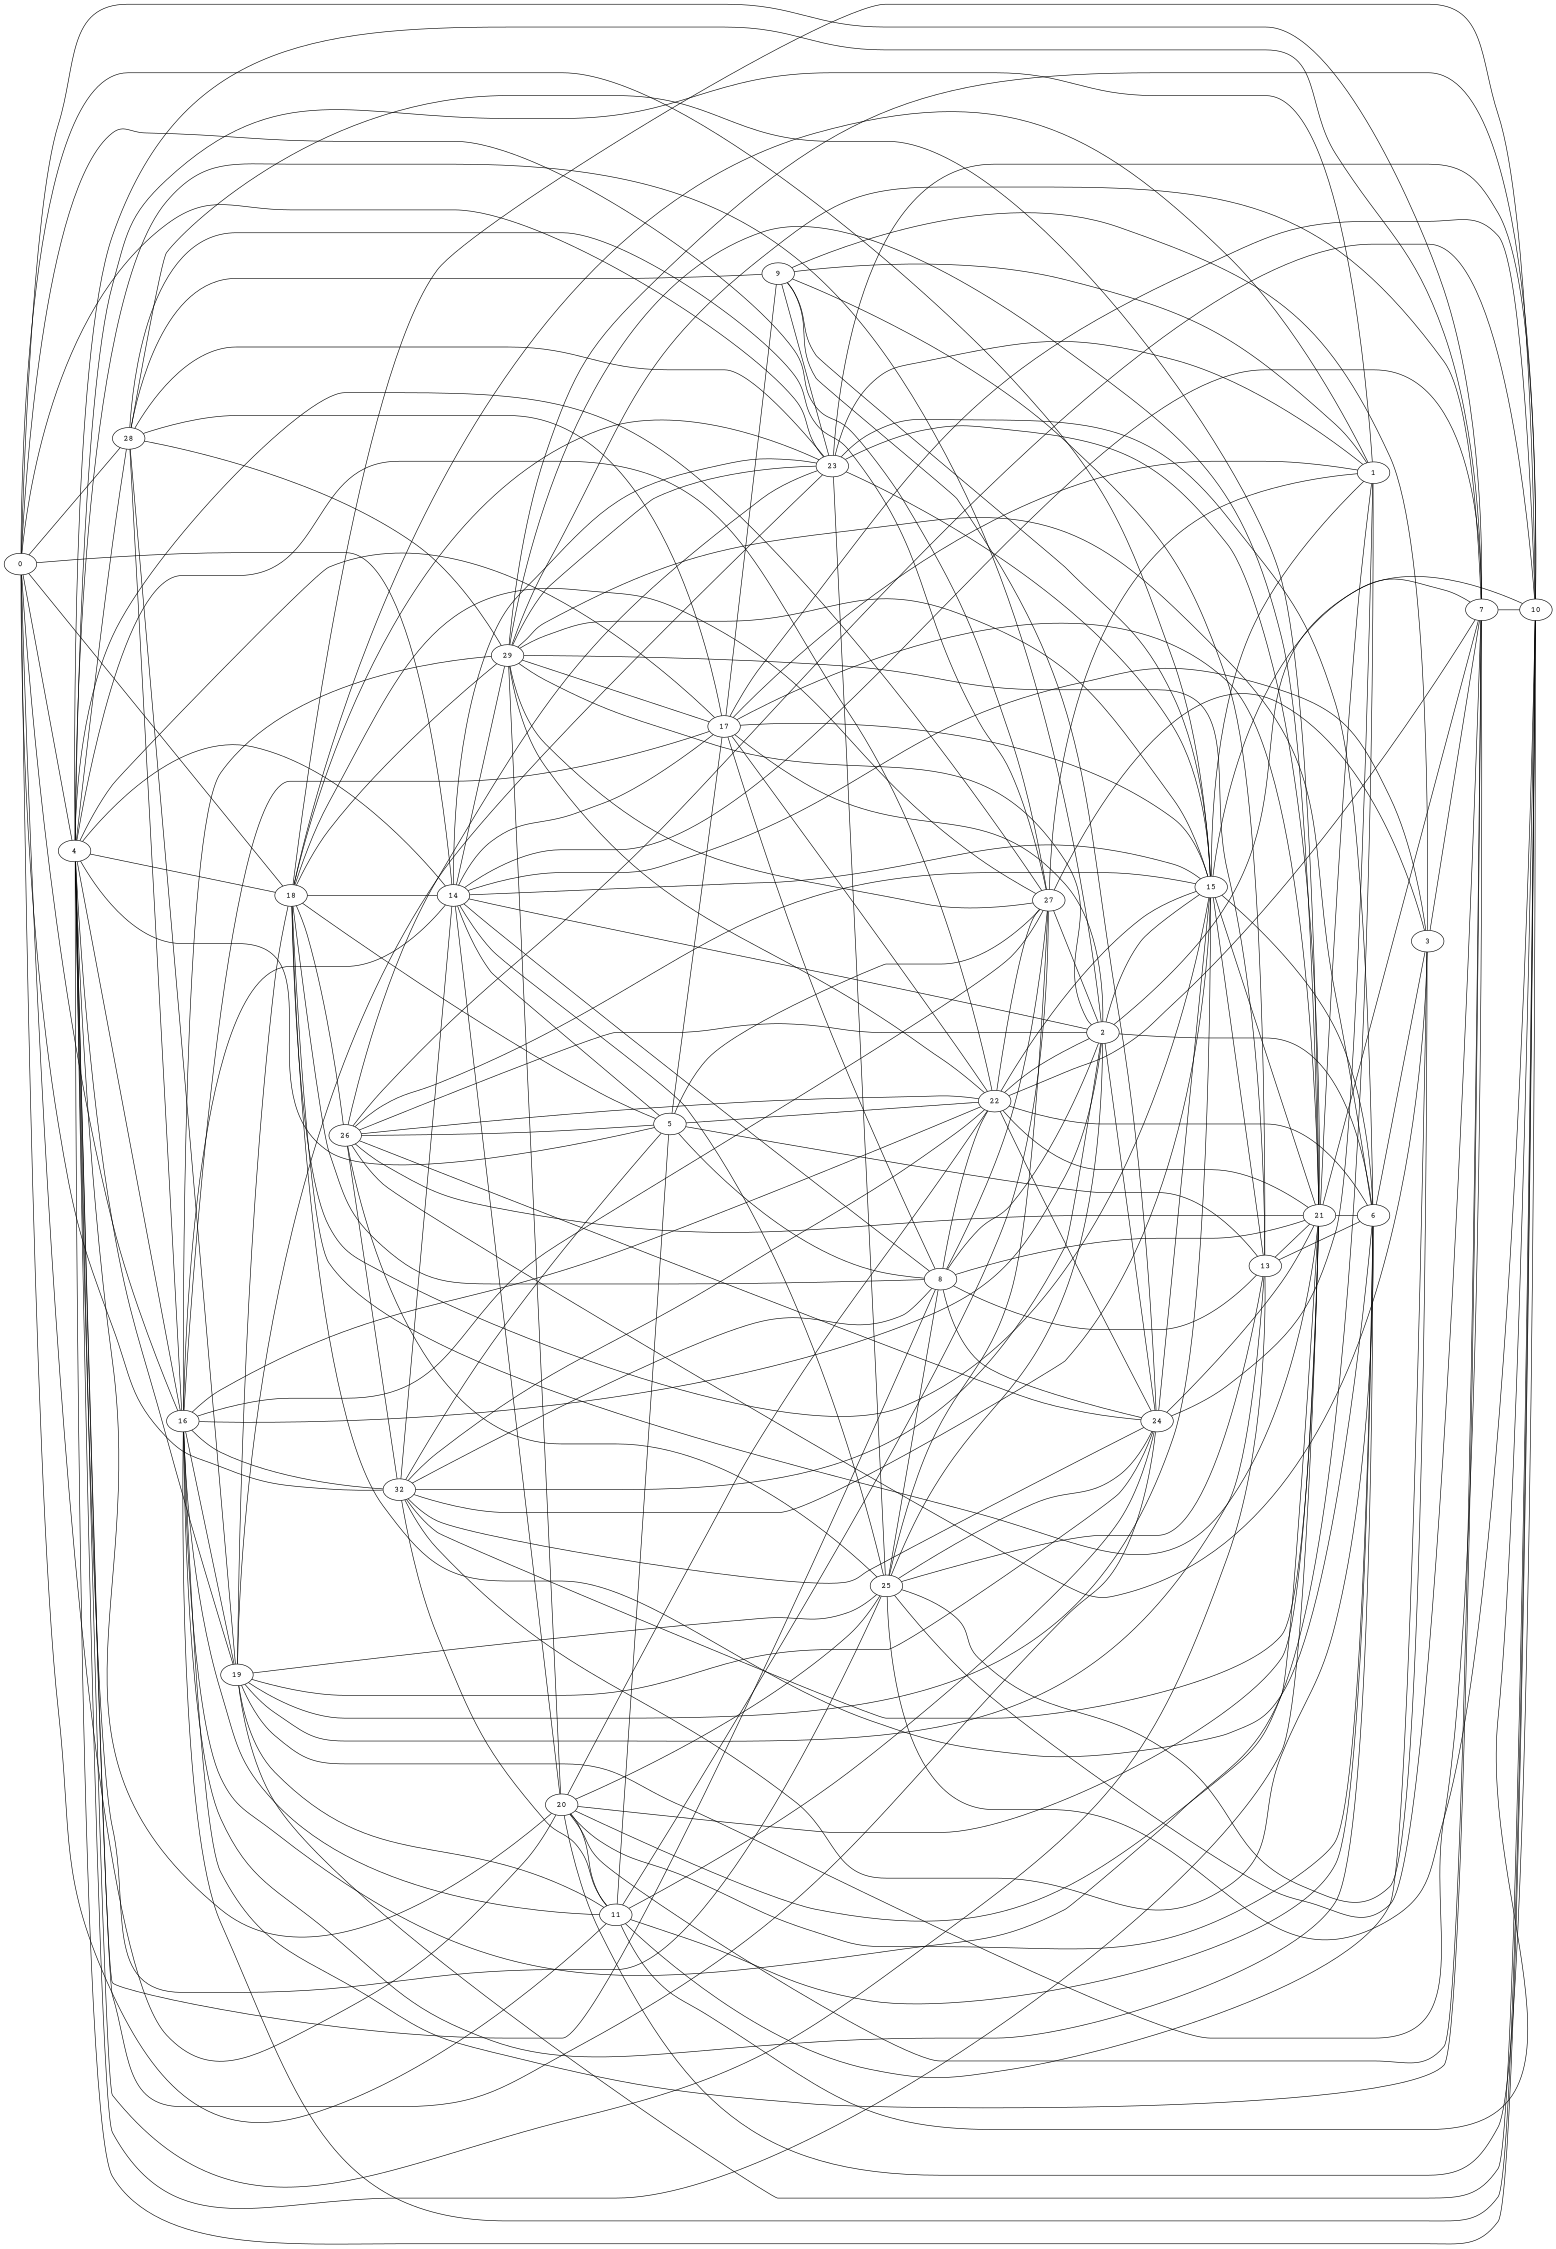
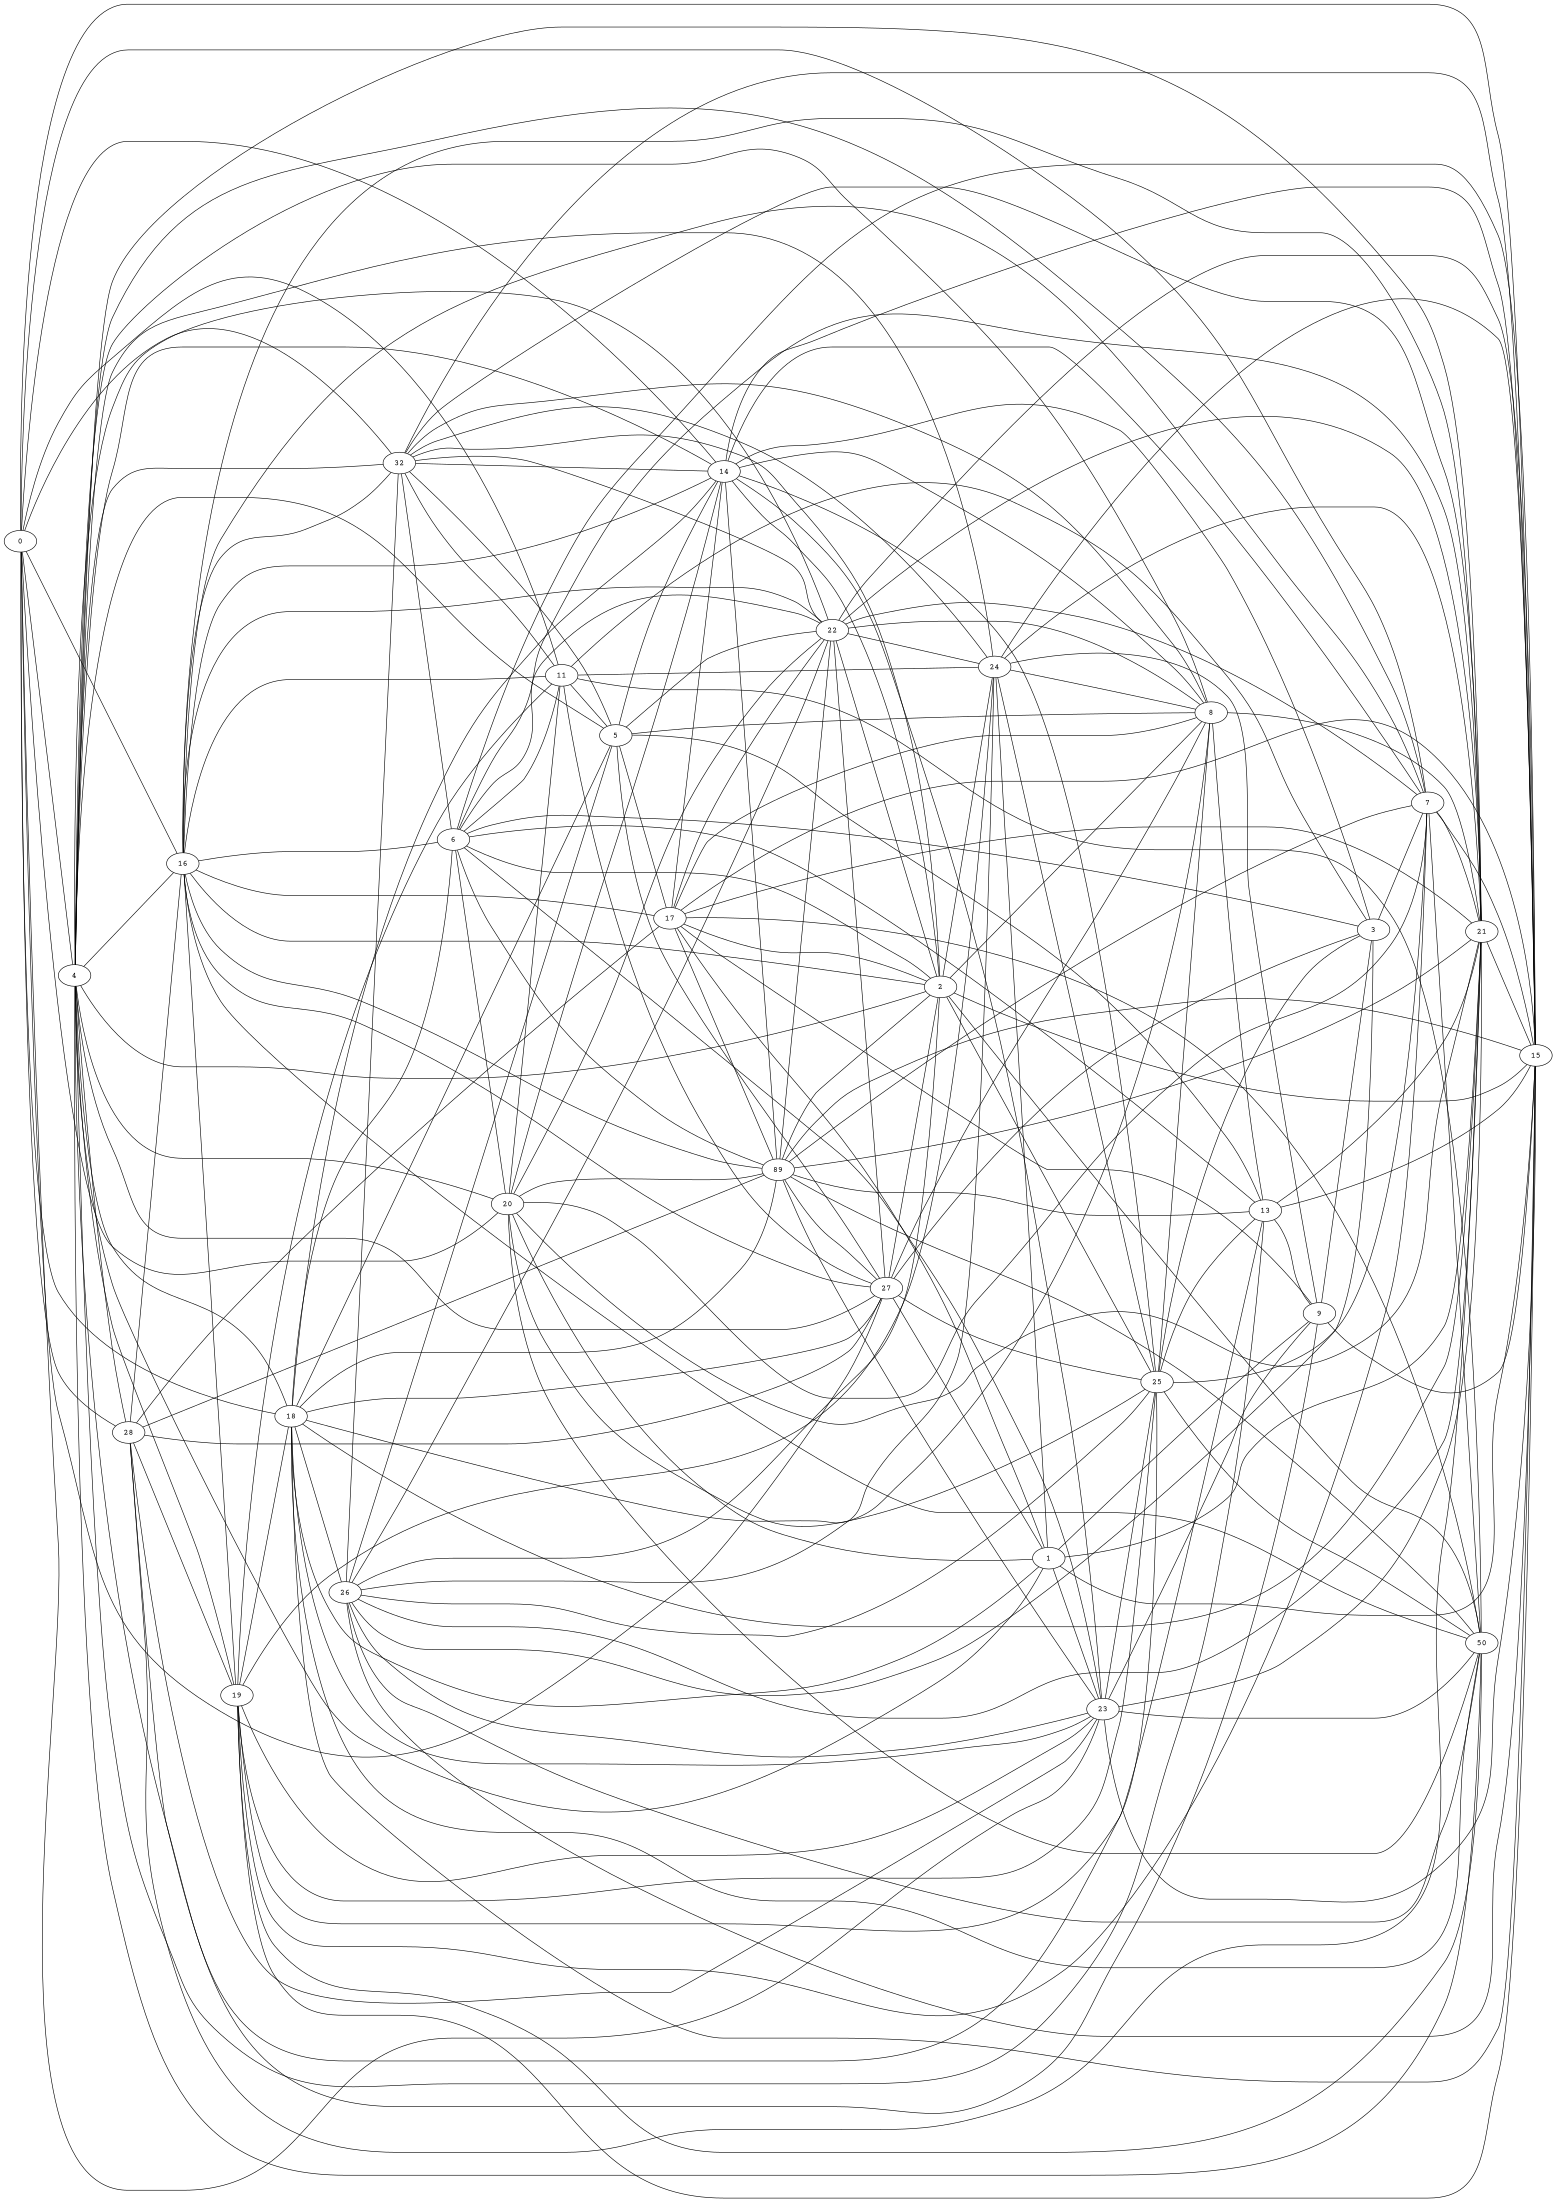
edge "17" -- "4": now "32" -- "4"
node "10": label "10" -> "50"
node "29": label "29" -> "89"
